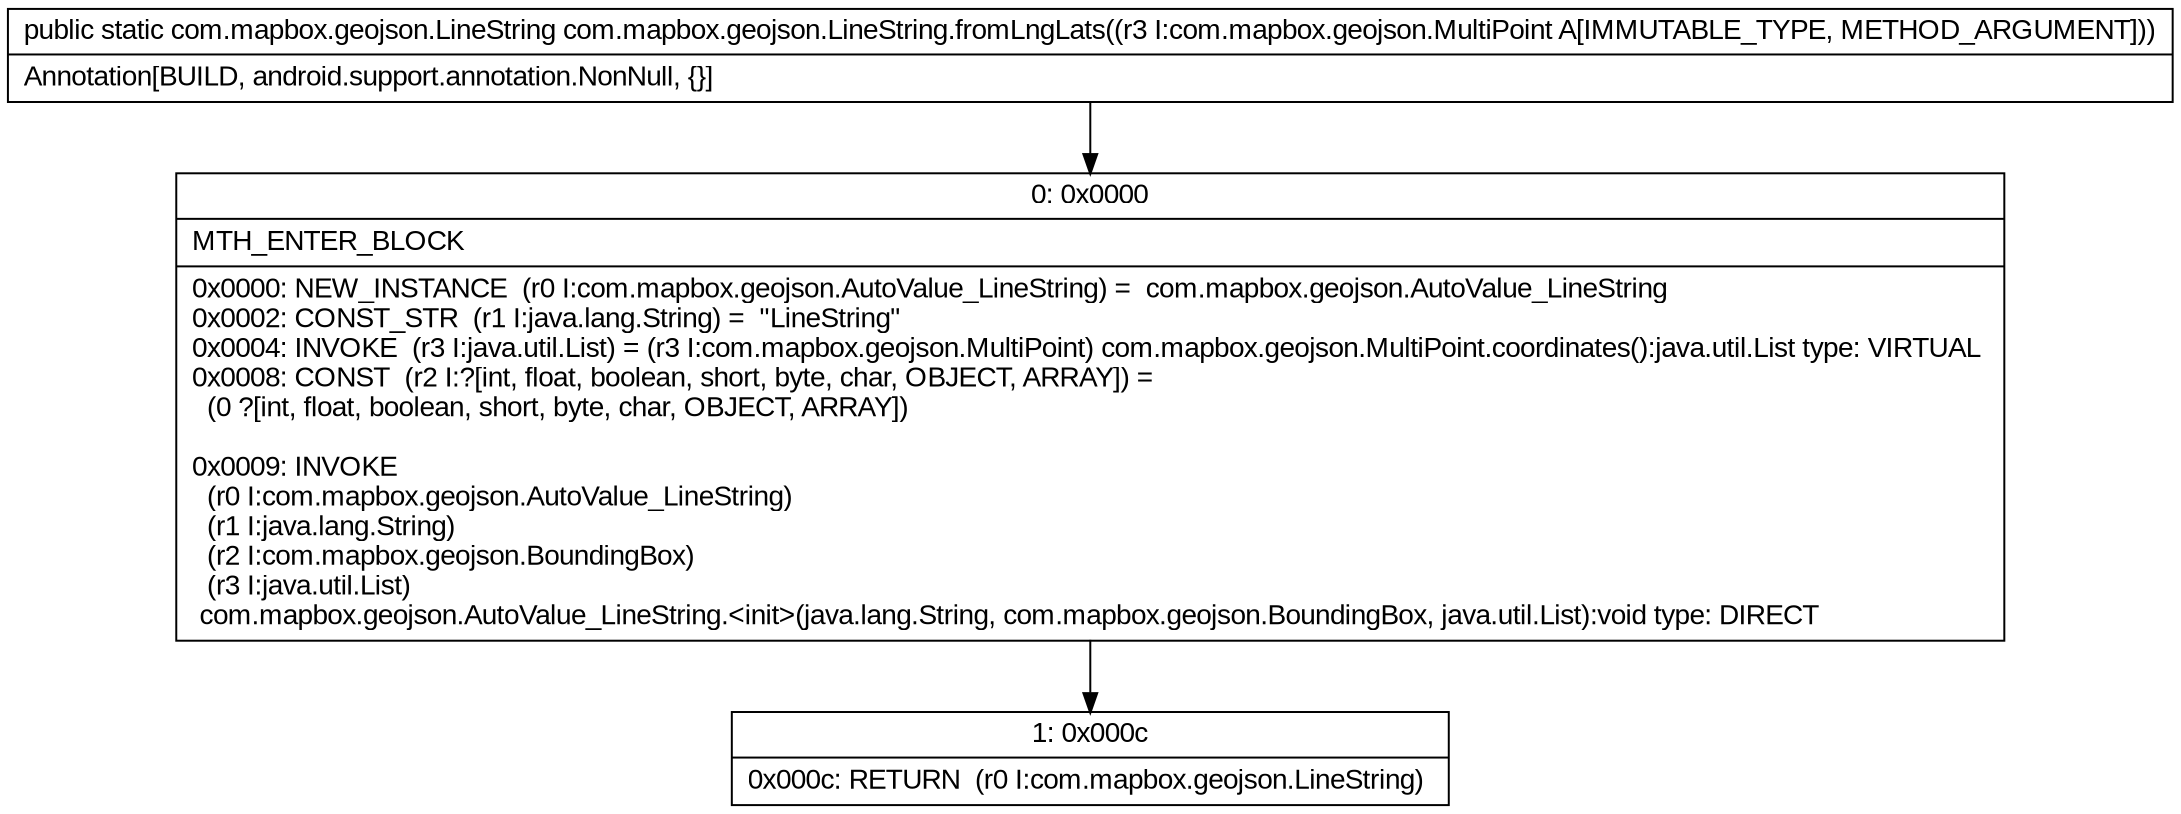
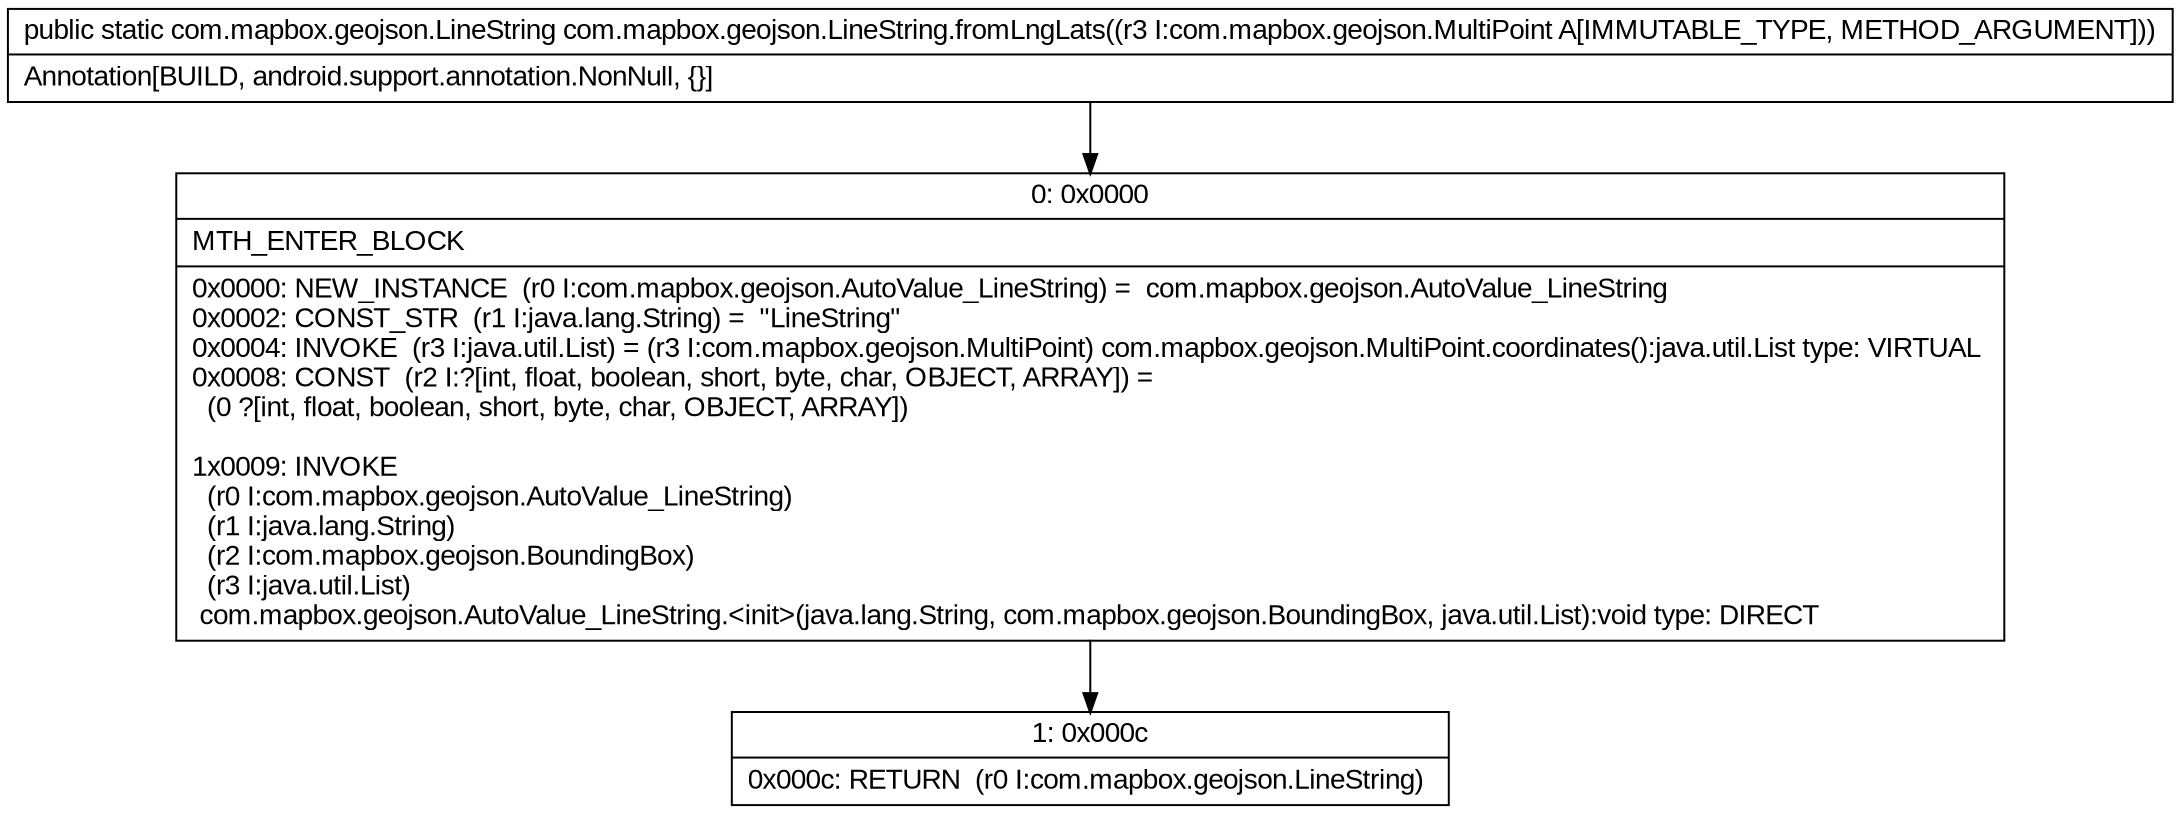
node "0: 0x0000": text "0x0009: INVOKE" -> "1x0009: INVOKE"
